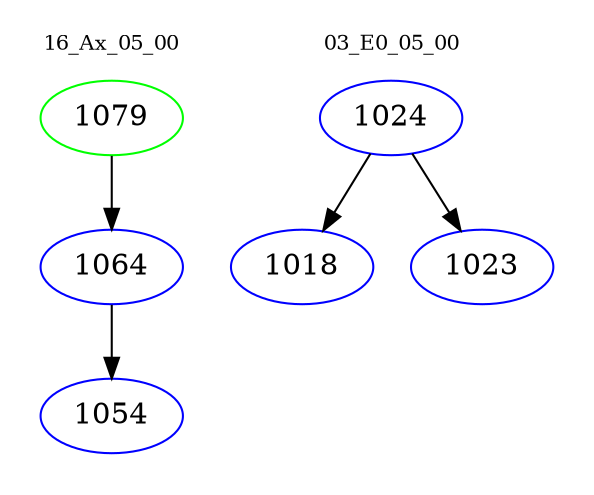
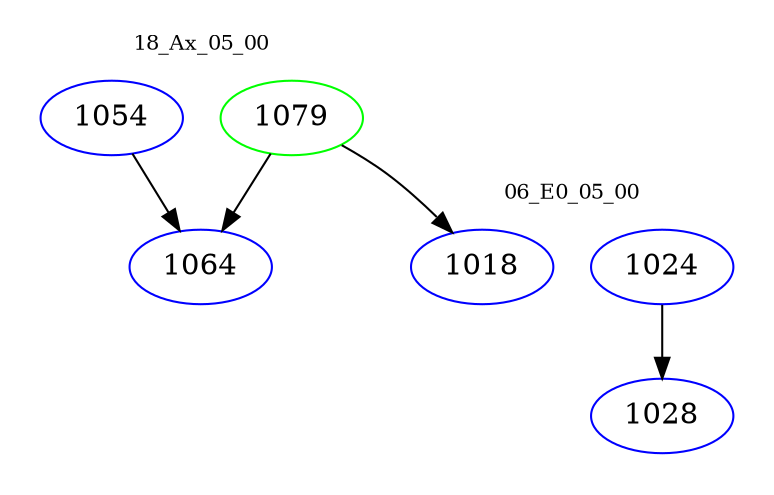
cluster "16_Ax_05_00": label "16_Ax_05_00" -> "18_Ax_05_00"
cluster "03_E0_05_00": label "03_E0_05_00" -> "06_E0_05_00"
edge "1024" -> "1018": now "1079" -> "1018"
node "1023": label "1023" -> "1028"
edge "1064" -> "1054": reversed
